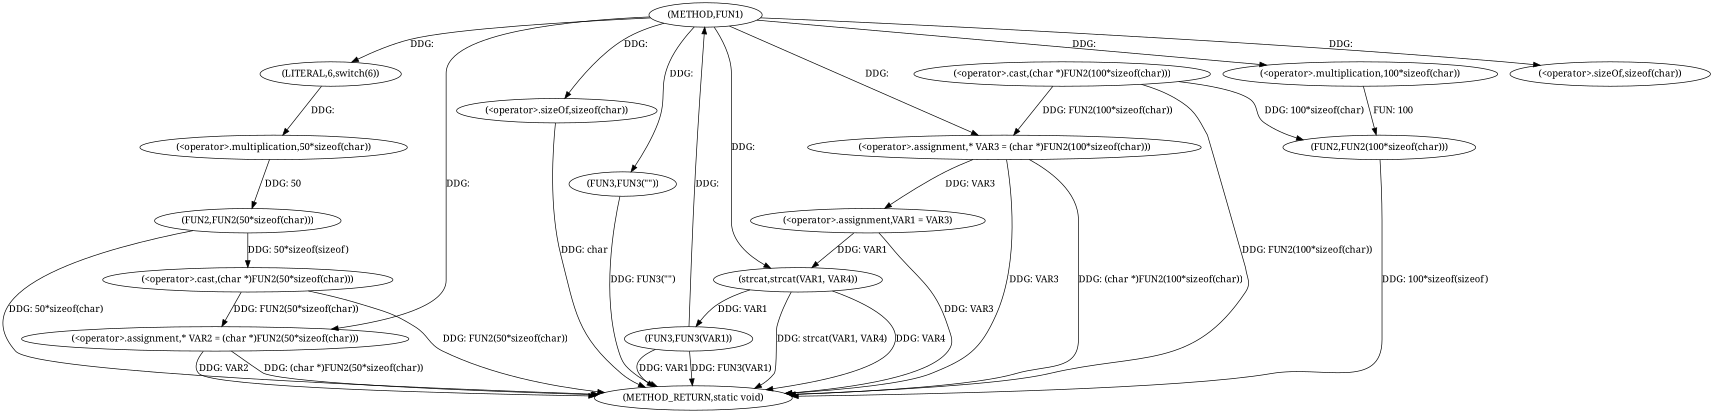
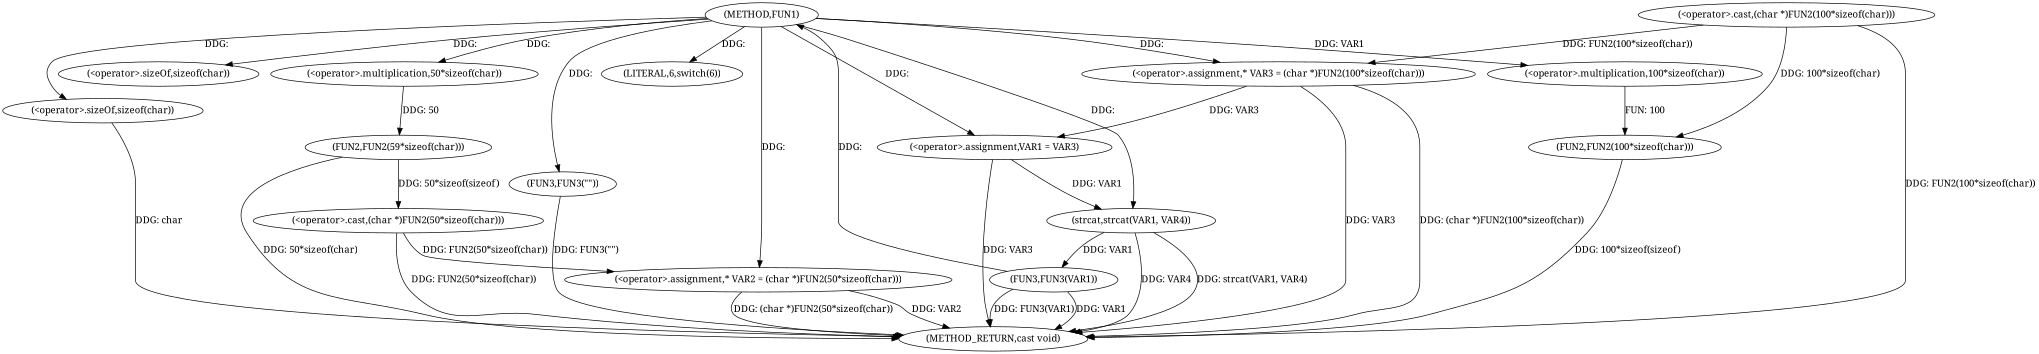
edge "(METHOD,FUN1)" -> "(<operator>.multiplication,100*sizeof(char))": label "DDG: " -> "DDG: VAR1"
edge "(METHOD,FUN1)" -> "(<operator>.assignment,VAR1 = VAR3)": added, label "DDG:"
edge "(LITERAL,6,switch(6))" -> "(<operator>.multiplication,50*sizeof(char))": now "(METHOD,FUN1)" -> "(<operator>.multiplication,50*sizeof(char))"
node "(FUN2,FUN2(50*sizeof(char)))": label "(FUN2,FUN2(50*sizeof(char)))" -> "(FUN2,FUN2(59*sizeof(char)))"
node "(METHOD_RETURN,static void)": label "(METHOD_RETURN,static void)" -> "(METHOD_RETURN,cast void)"
